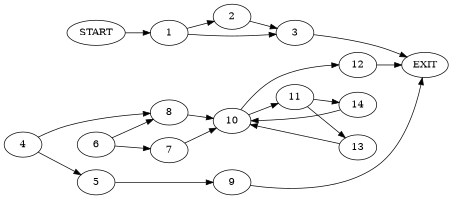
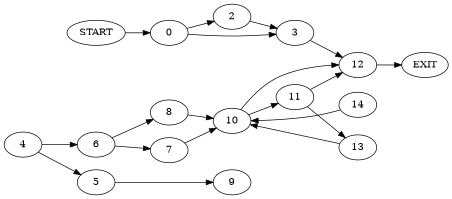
node "1": label "1" -> "0"
edge "3" -> "EXIT": now "3" -> "12"
edge "11" -> "14": now "11" -> "12"
edge "4" -> "8": now "4" -> "6"
edge "9" -> "EXIT": removed
